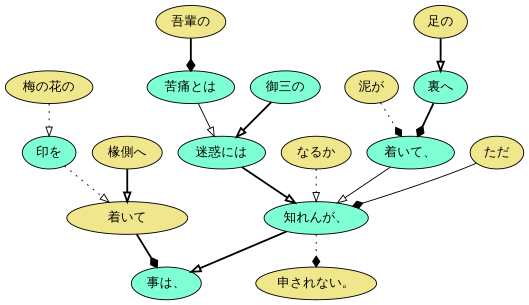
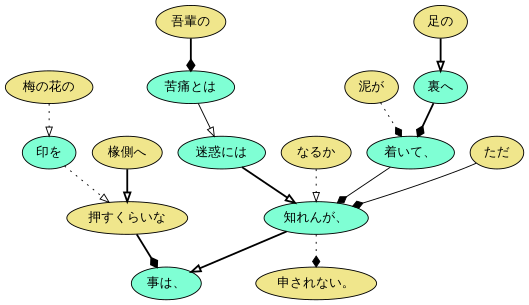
node "御三の": removed
edge "着いて、" -> "知れんが、": arrowhead onormal -> diamond
node "着いて": label "着いて" -> "押すくらいな"
